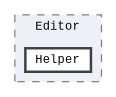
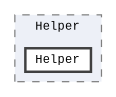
cluster "Editor": label "Editor" -> "Helper"
